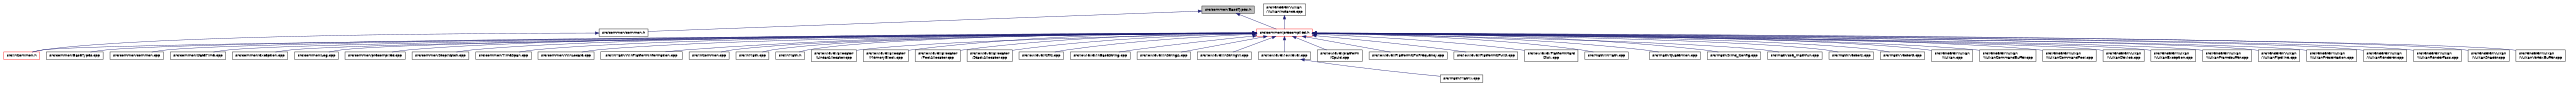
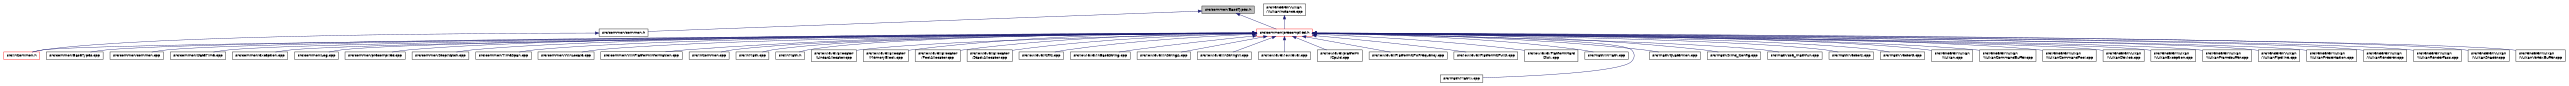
node "src/inMath/WinPlatformInformation.cpp": label "src/inMath/WinPlatformInformation.cpp" -> "src/common/WinPlatformInformation.cpp"
edge "src/math/Matrix.cpp" -> "src/lowlevel/lowlevel.cpp": now "src/math/Matrix.cpp" -> "src/common/precompiled.h"
